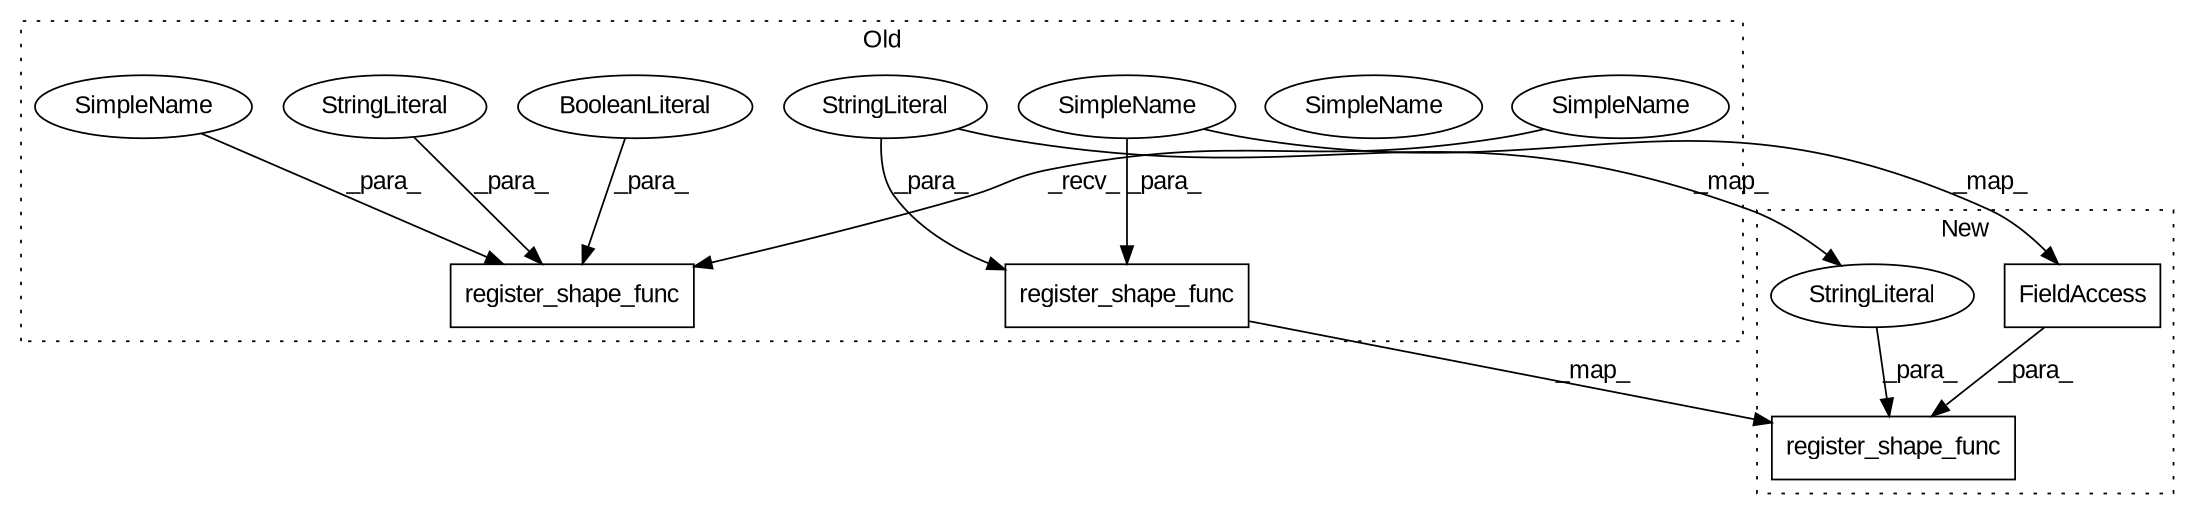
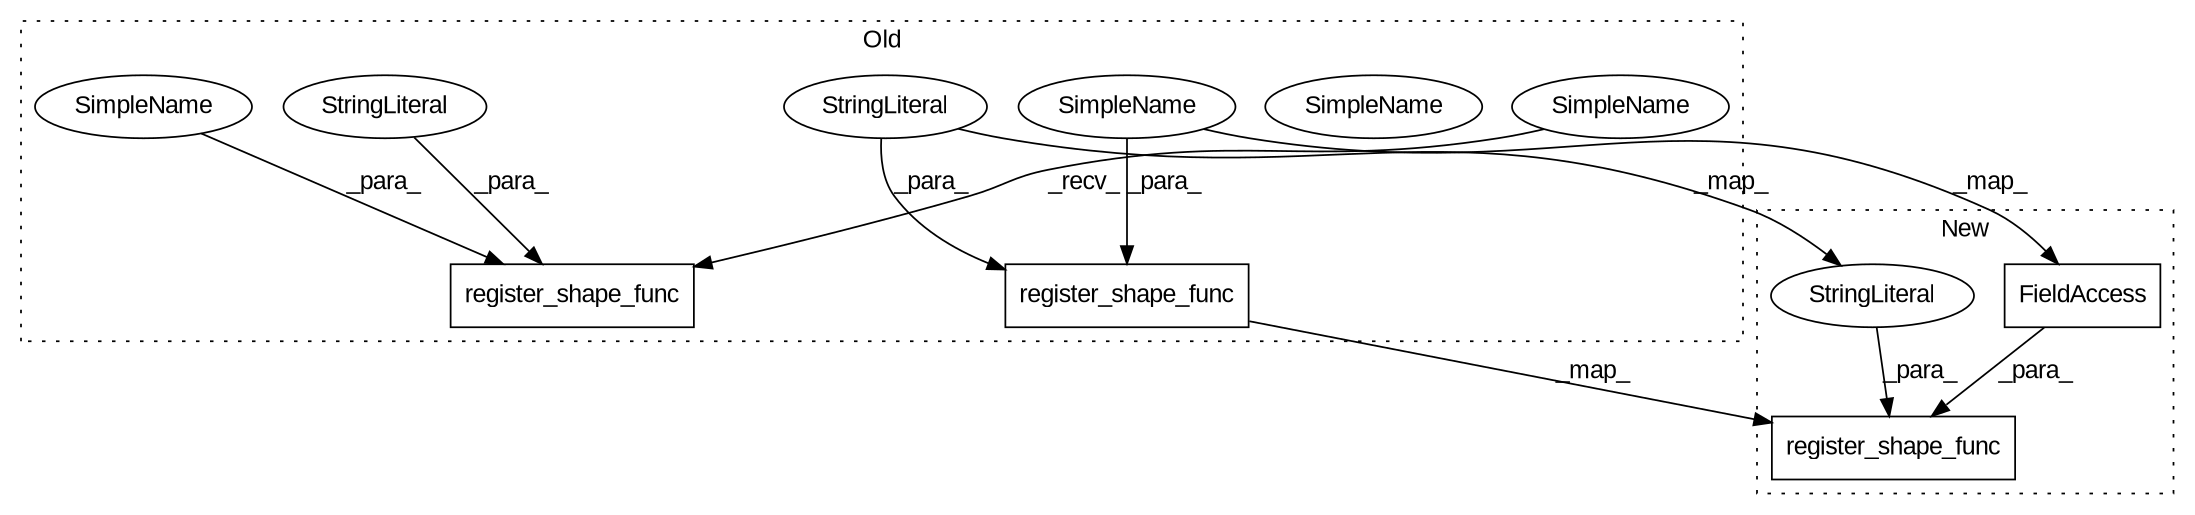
node "BooleanLiteral": removed
